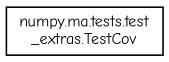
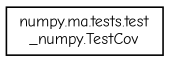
node "numpy.ma.tests.test _extras.TestCov": label "numpy.ma.tests.test _extras.TestCov" -> "numpy.ma.tests.test _numpy.TestCov"
